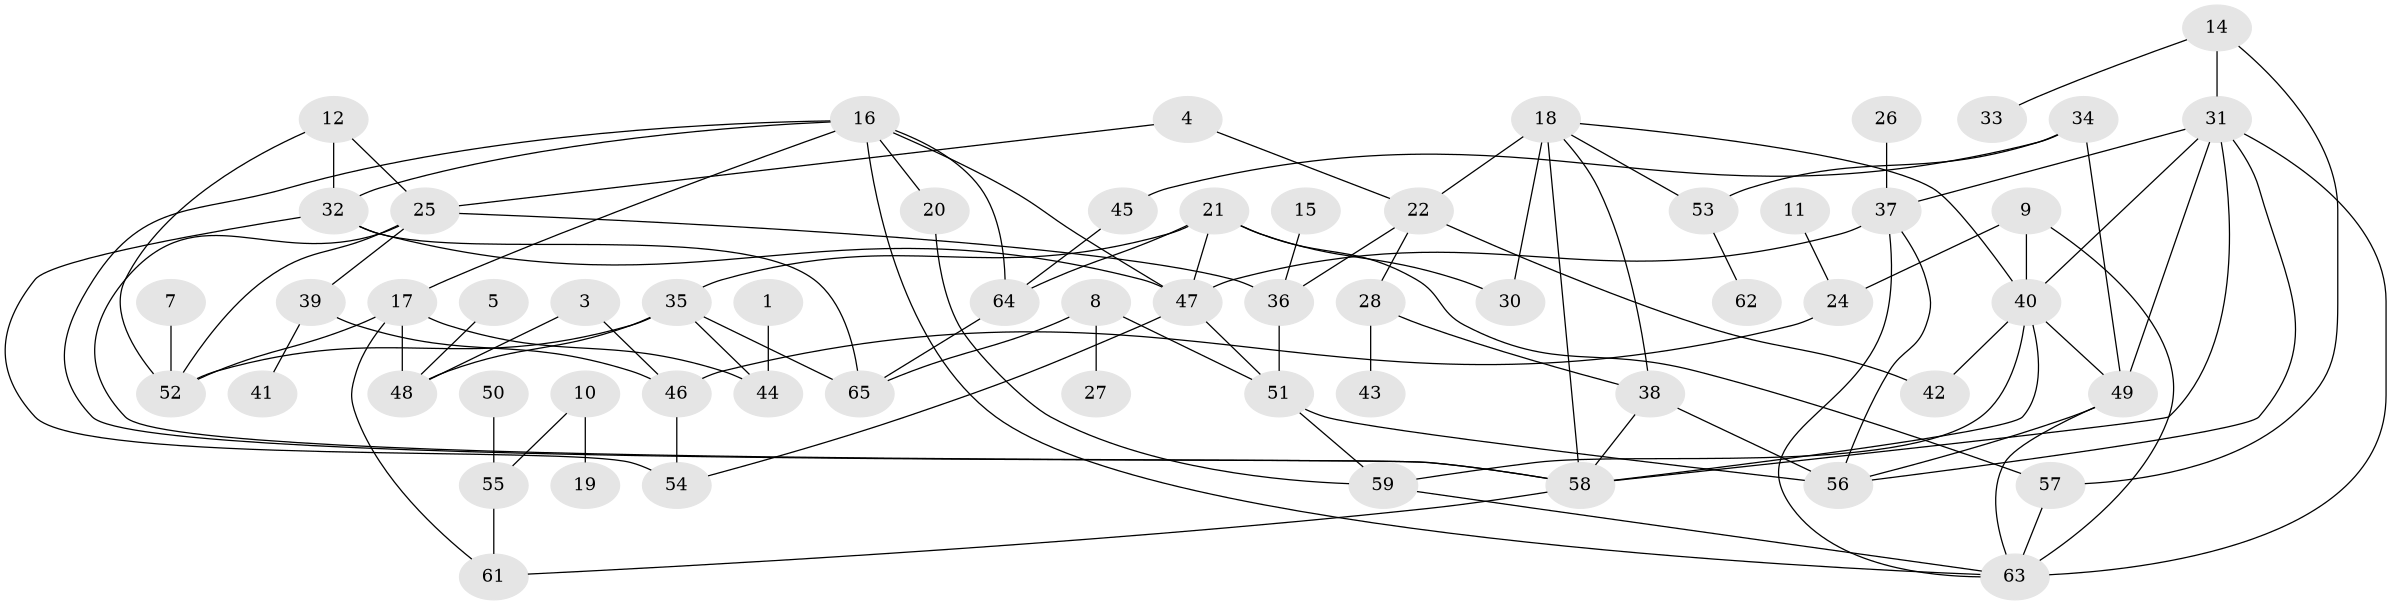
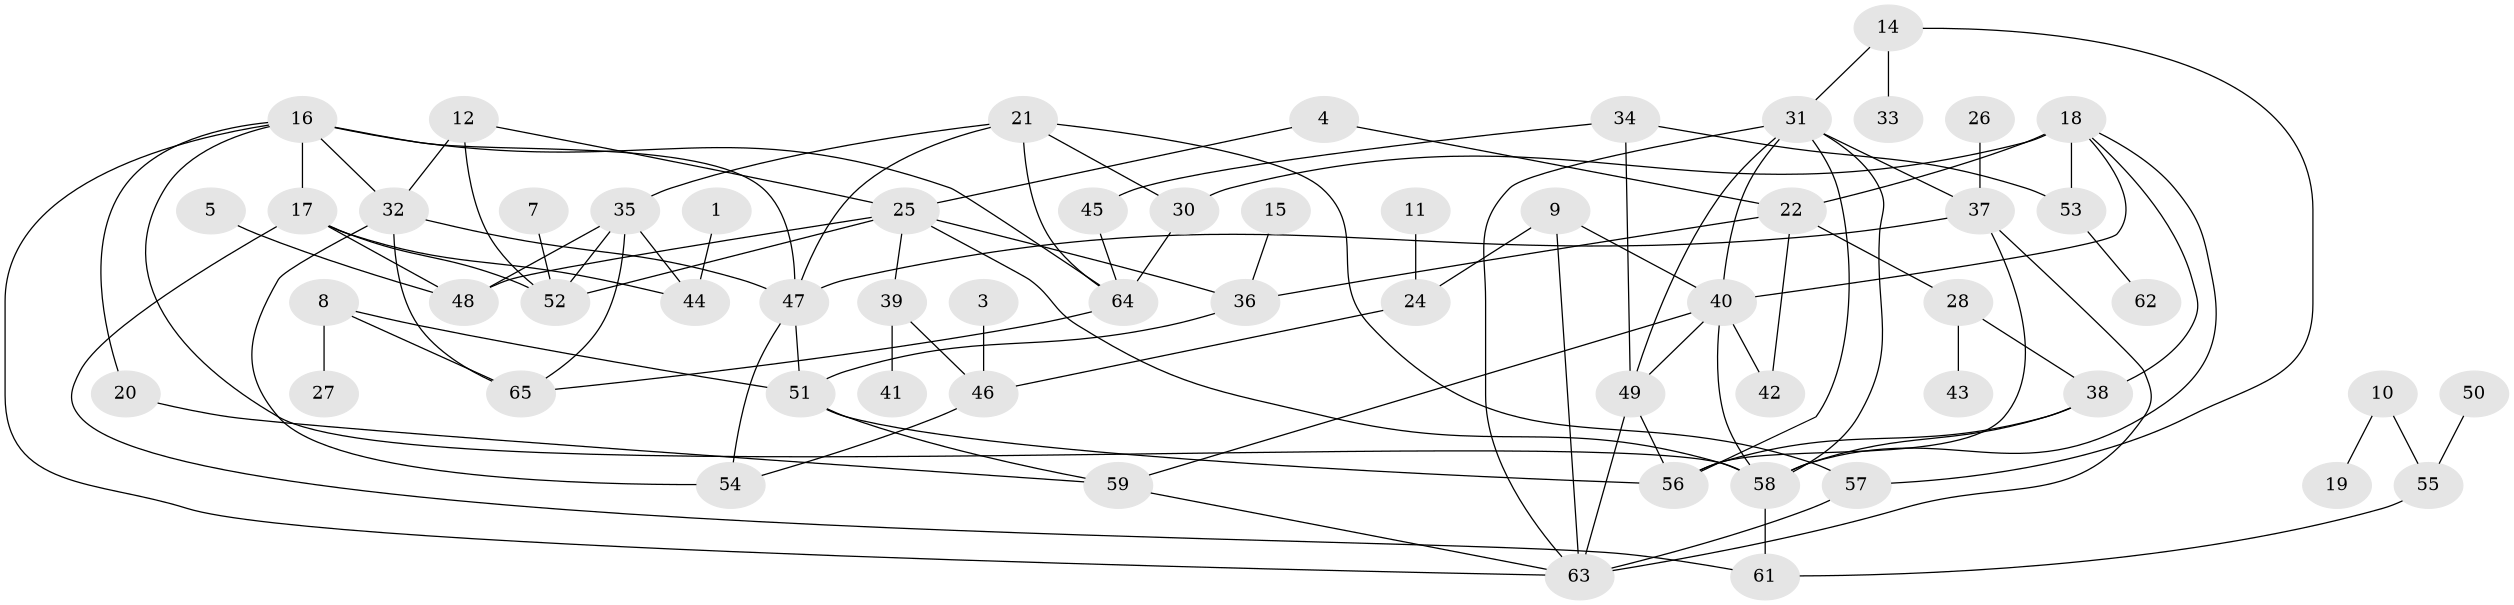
edge "30" -- "64": added
edge "3" -- "48": now "25" -- "48"
